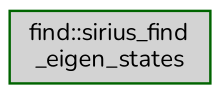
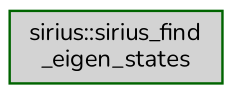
node "find::sirius_find _eigen_states": label "find::sirius_find _eigen_states" -> "sirius::sirius_find _eigen_states"
